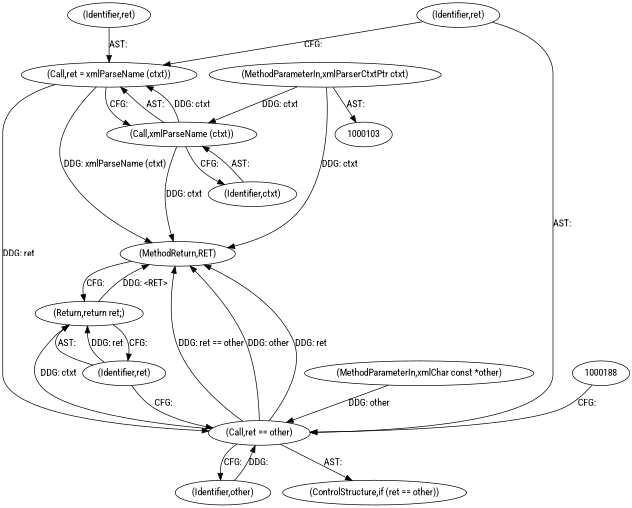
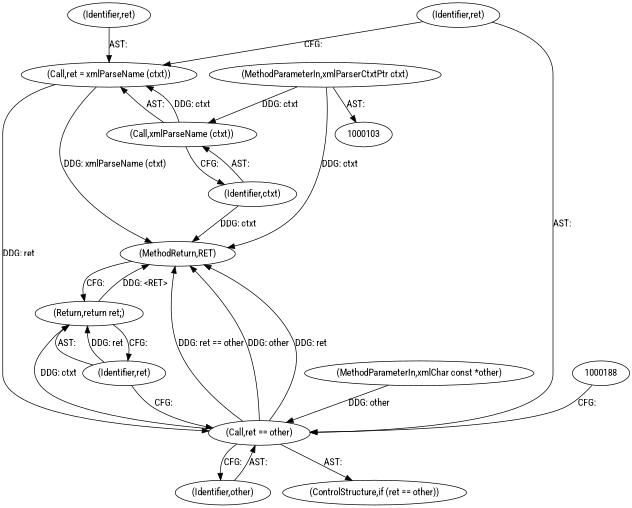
edge "(Call,ret = xmlParseName (ctxt))" -> "(Call,xmlParseName (ctxt))": removed, label "CFG:"
edge "(Call,xmlParseName (ctxt))" -> "(MethodReturn,RET)": now "(Identifier,ctxt)" -> "(MethodReturn,RET)"
edge "(Identifier,other)" -> "(Call,ret == other)": label "DDG: " -> "AST: "
